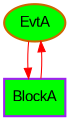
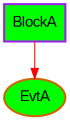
edge "EvtA" -> "BlockA": removed
